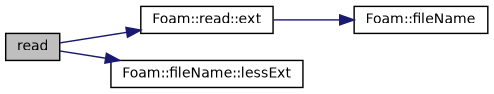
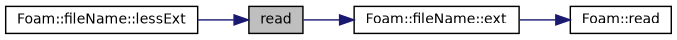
node "Foam::read::ext": label "Foam::read::ext" -> "Foam::fileName::ext"
node "Foam::fileName": label "Foam::fileName" -> "Foam::read"
edge "read" -> "Foam::fileName::lessExt": reversed
